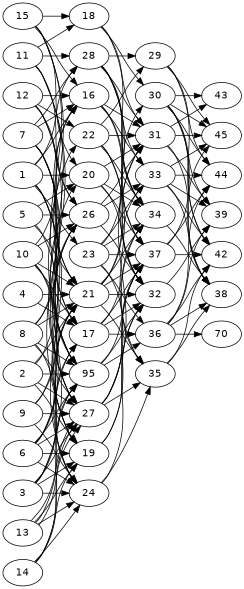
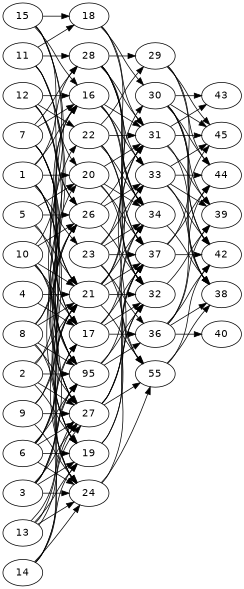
node "70": label "70" -> "40"
node "35": label "35" -> "55"
